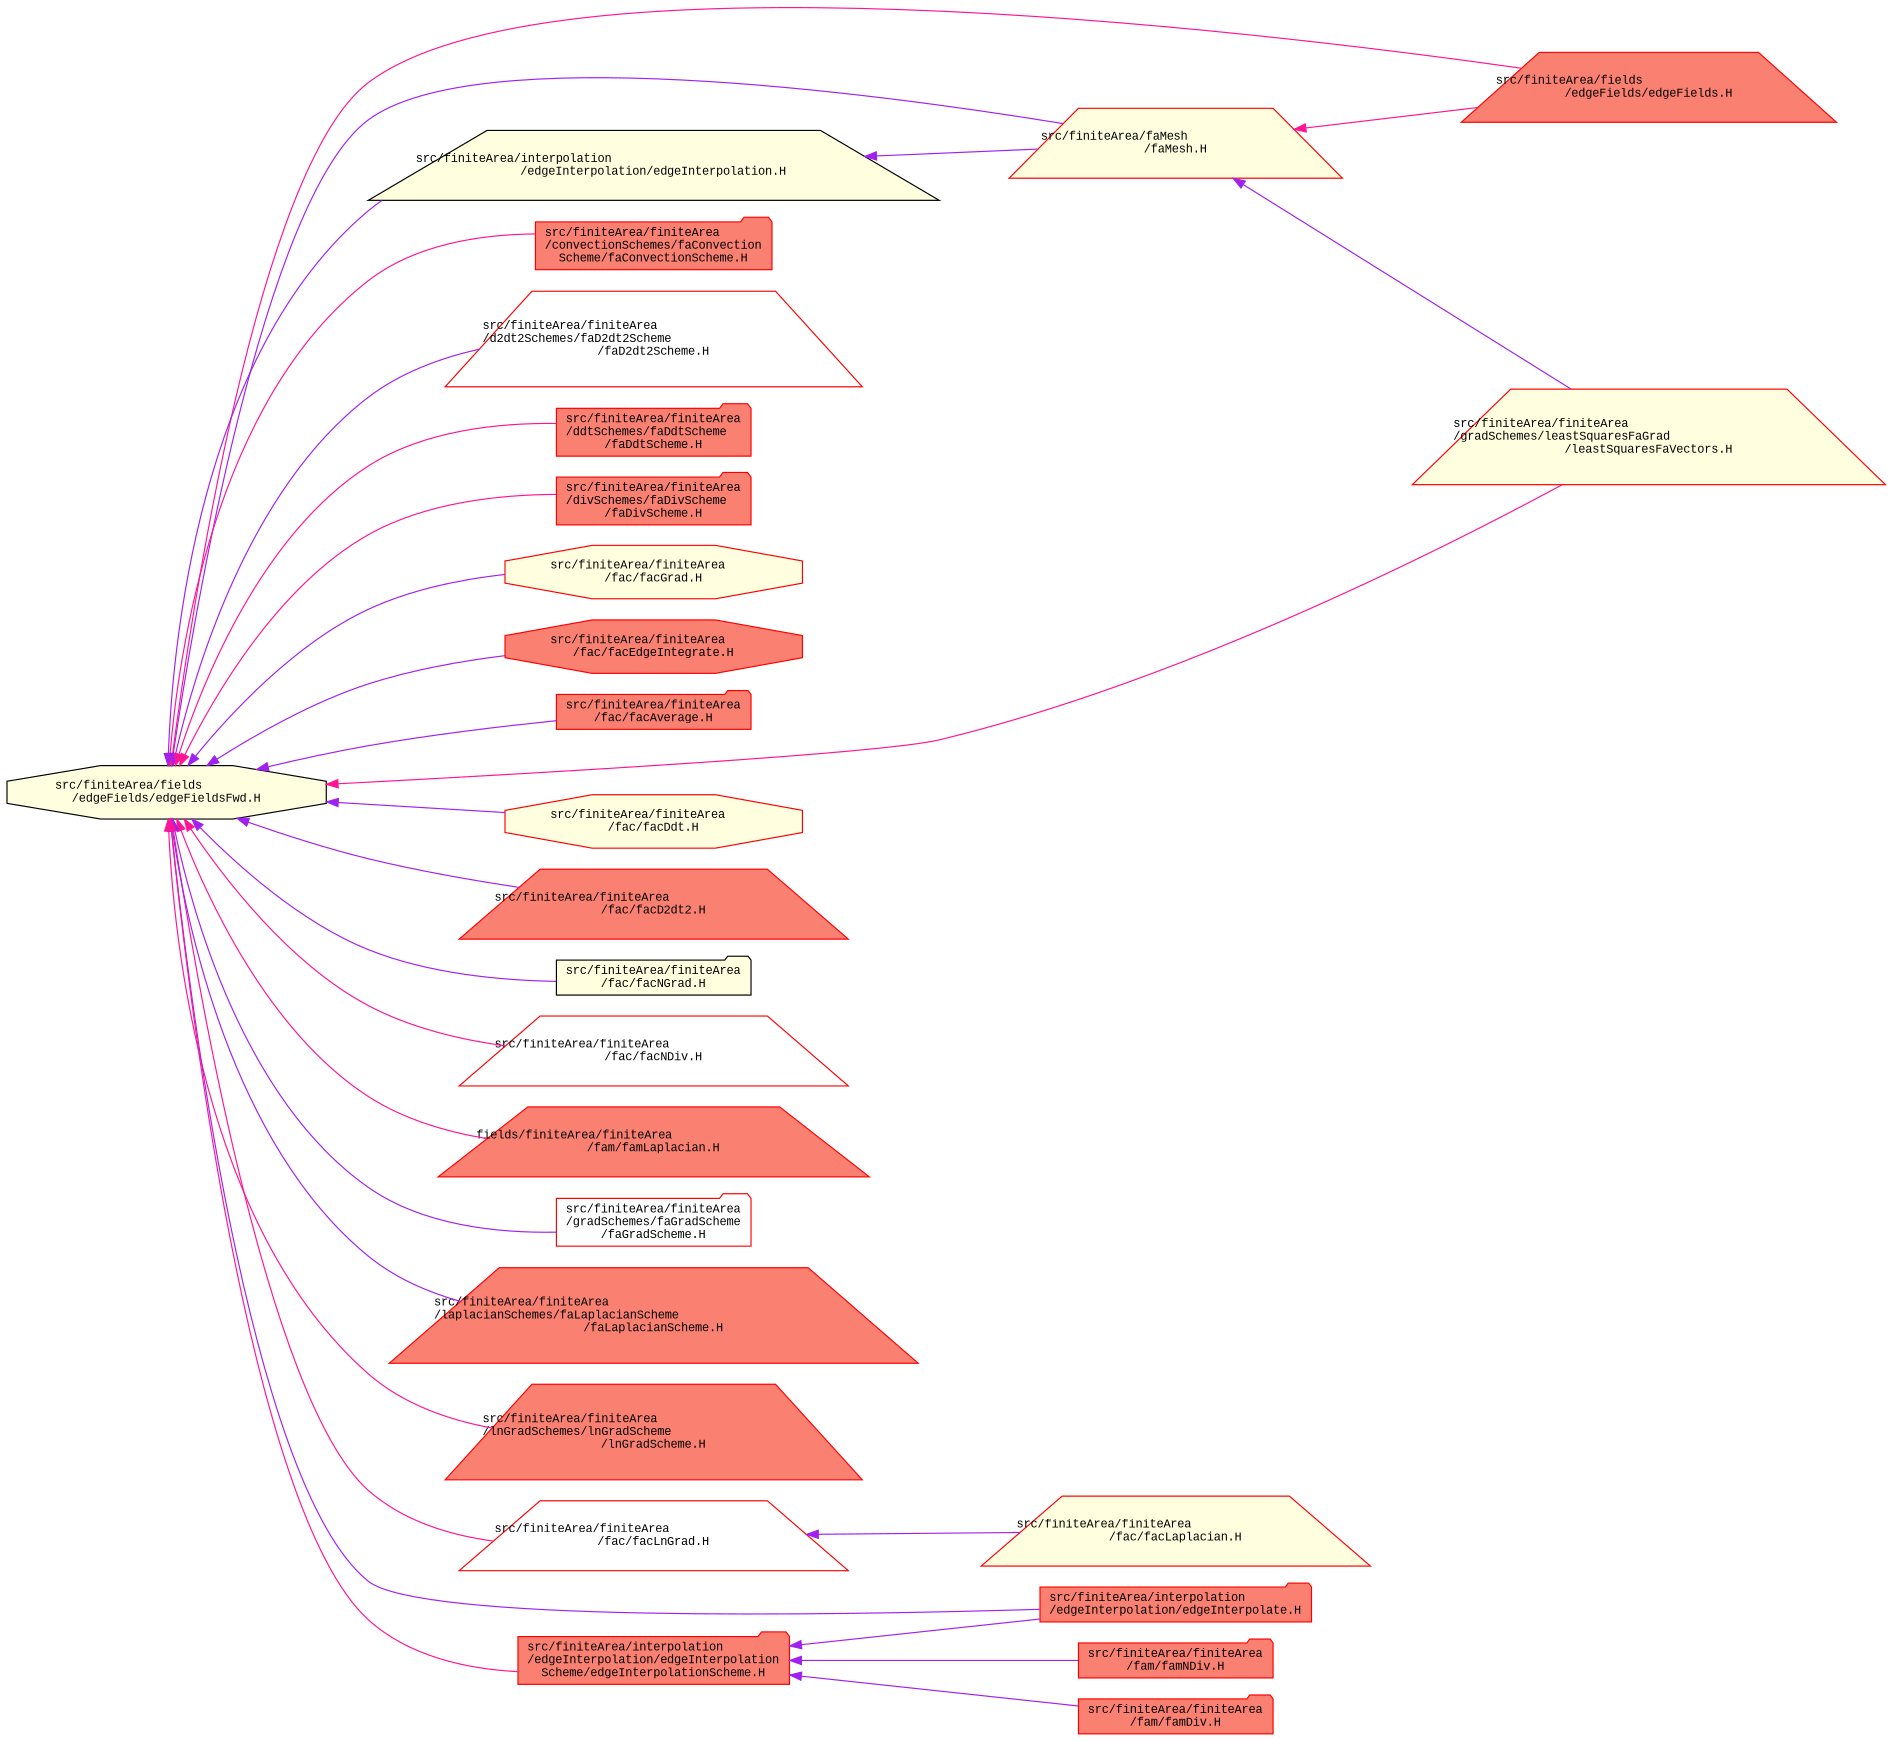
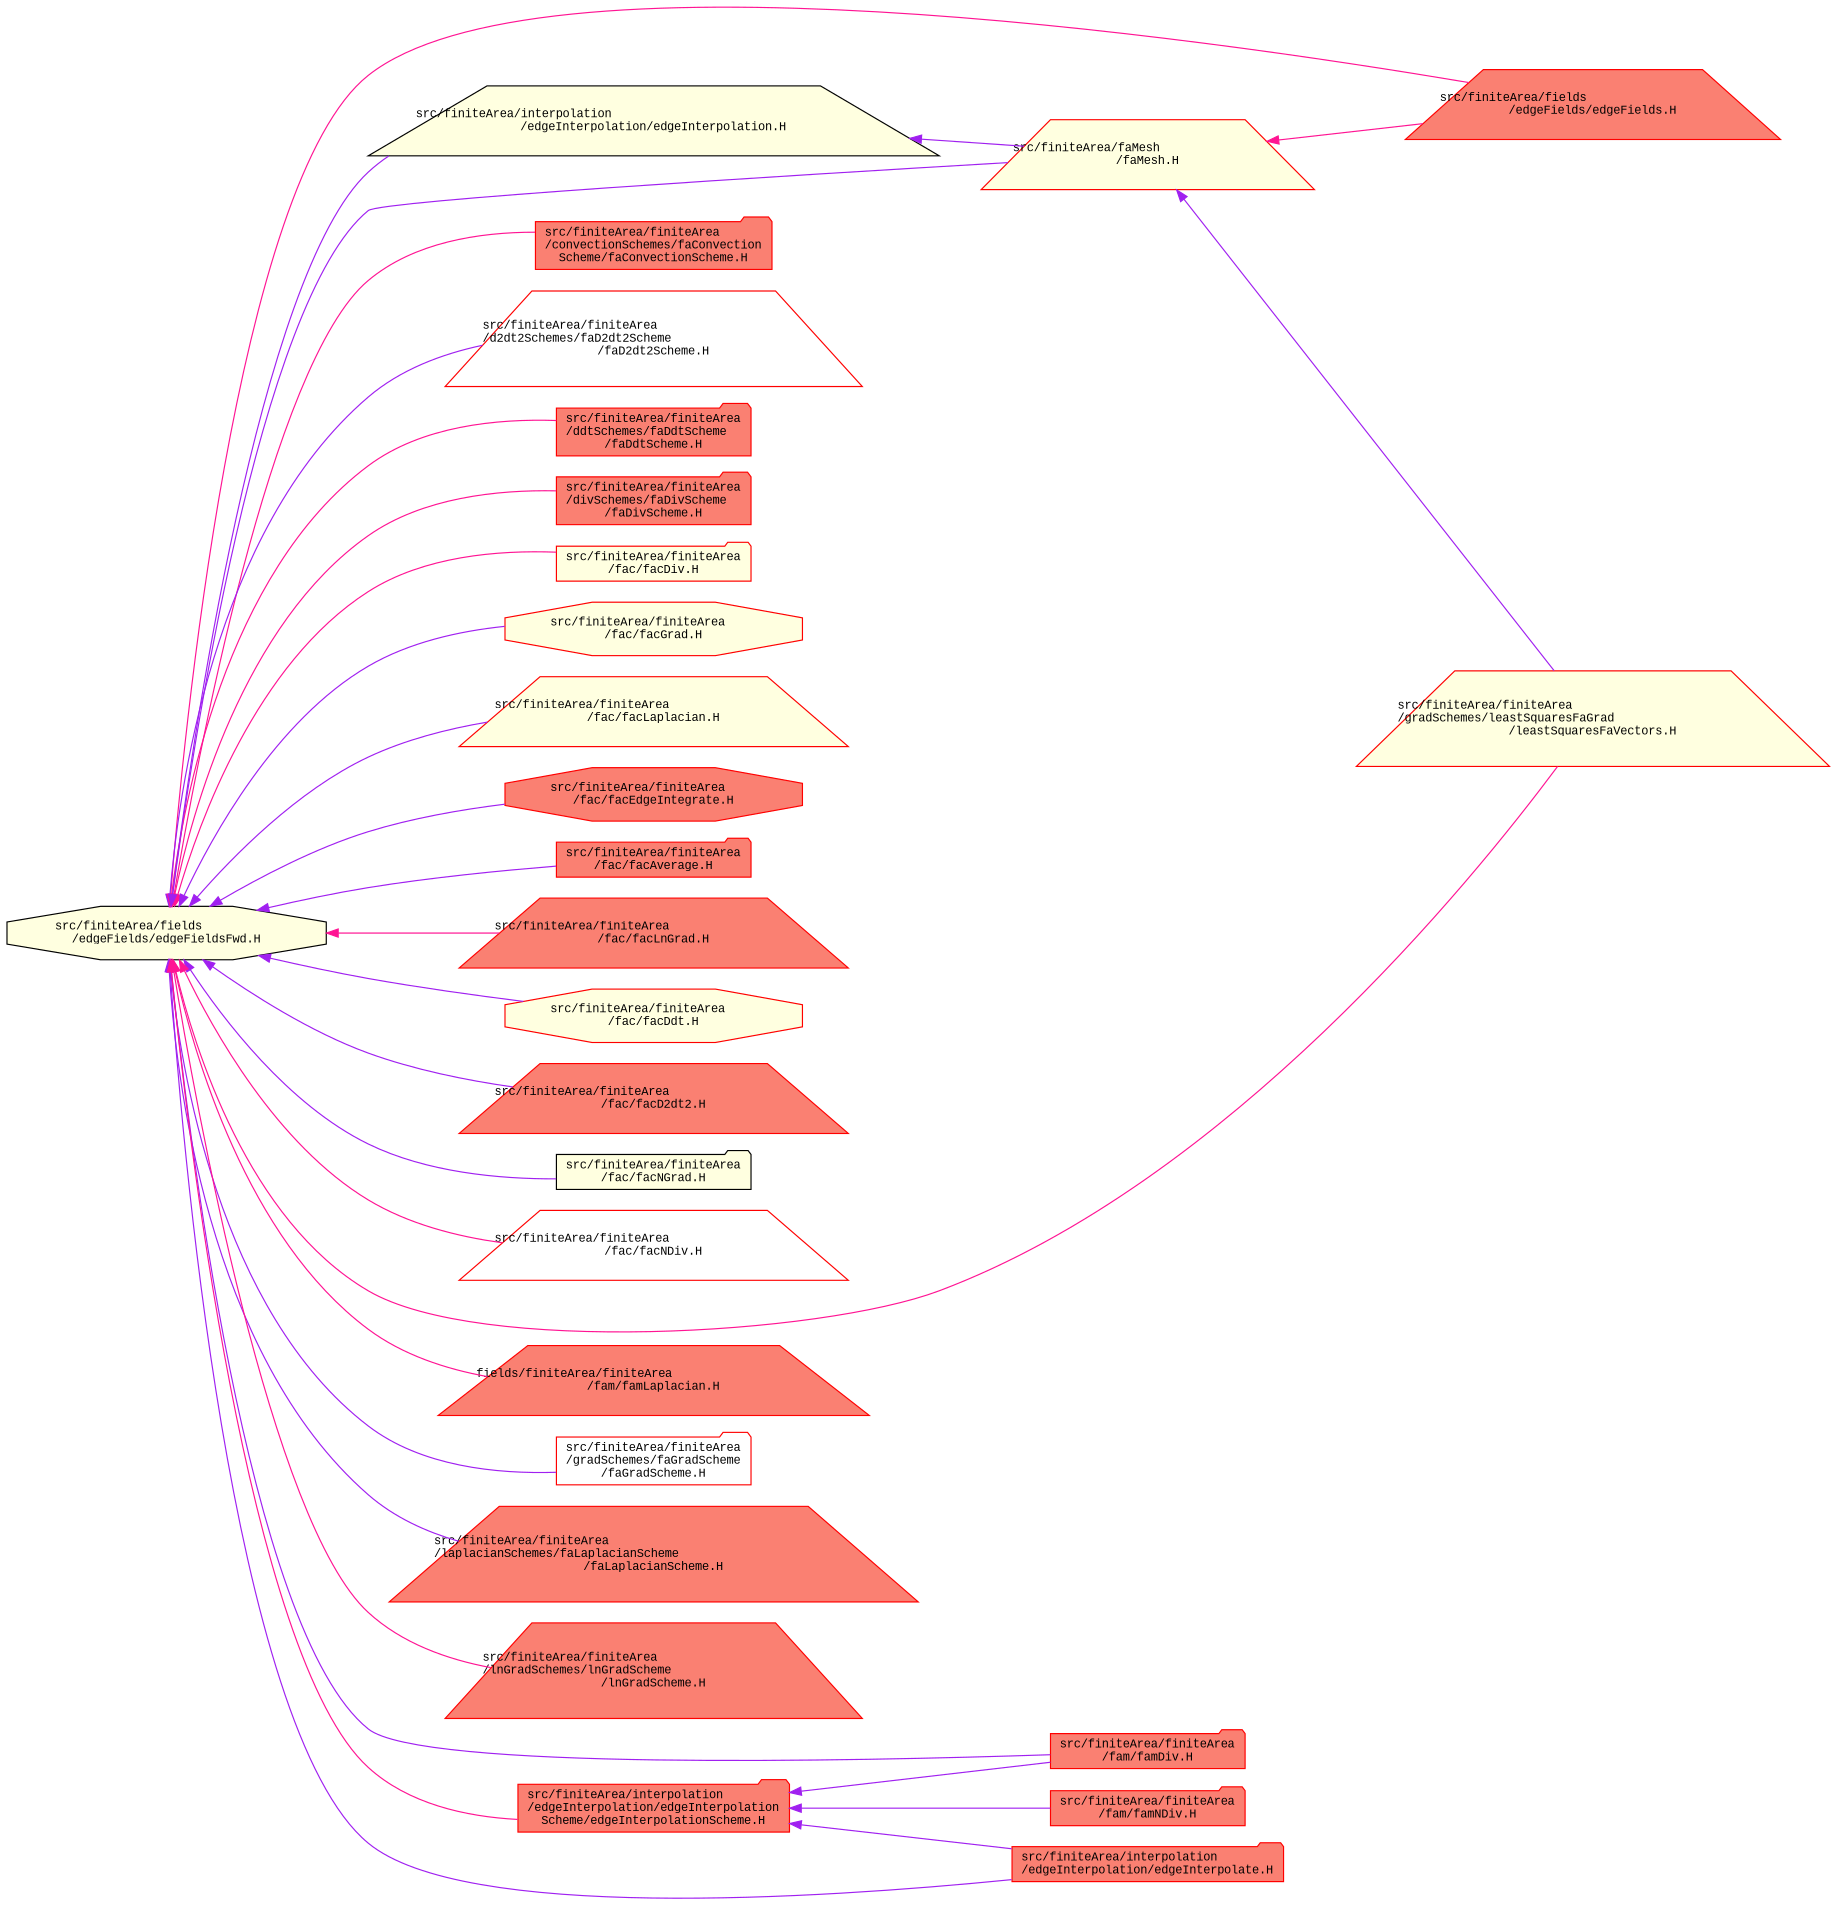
node "src/finiteArea/finiteArea /fac/facDiv.H": added
edge "src/finiteArea/finiteArea /fac/facLaplacian.H" -> "src/finiteArea/finiteArea /fac/facLnGrad.H": now "src/finiteArea/finiteArea /fac/facLaplacian.H" -> "src/finiteArea/fields /edgeFields/edgeFieldsFwd.H"
node "src/finiteArea/finiteArea /fac/facLnGrad.H": fillcolor white -> salmon
edge "src/finiteArea/finiteArea /fam/famDiv.H" -> "src/finiteArea/fields /edgeFields/edgeFieldsFwd.H": added
